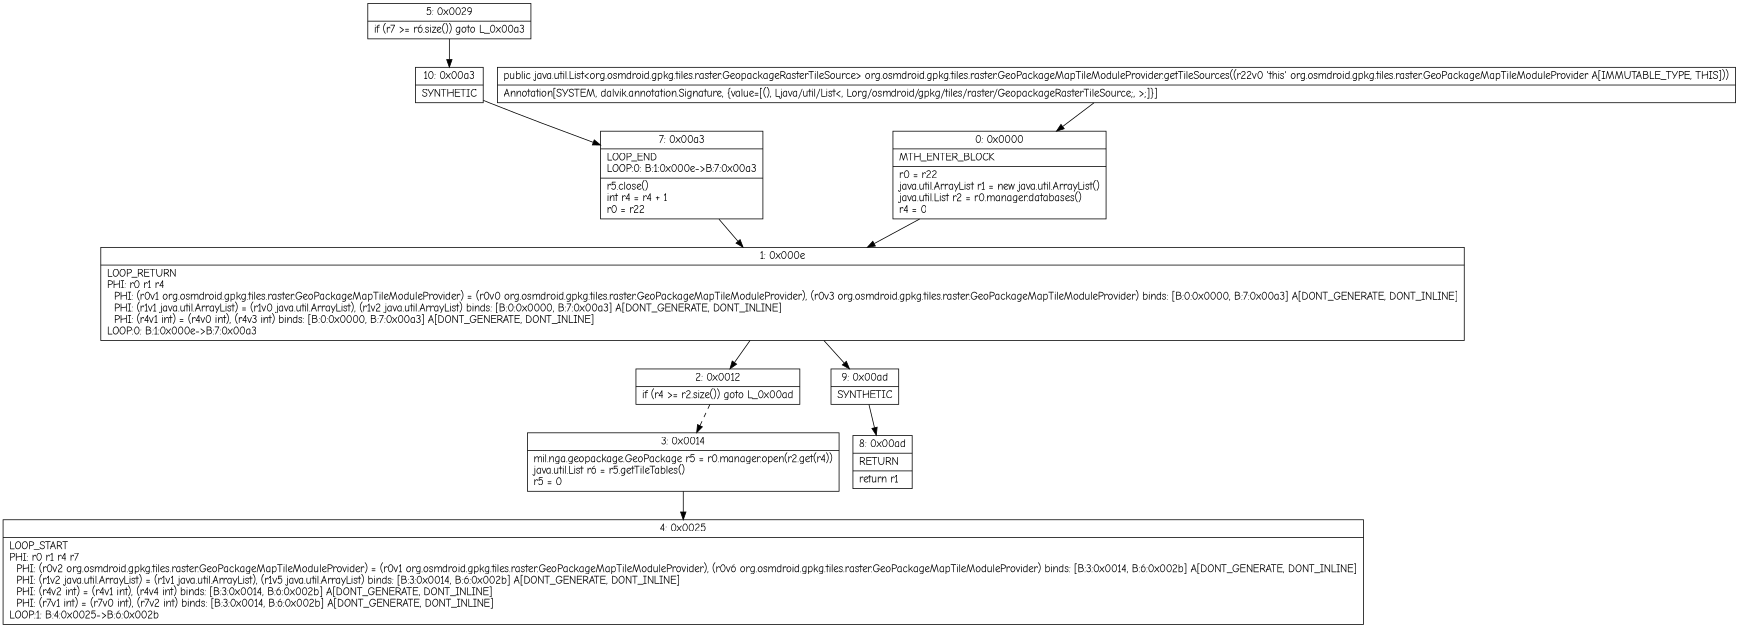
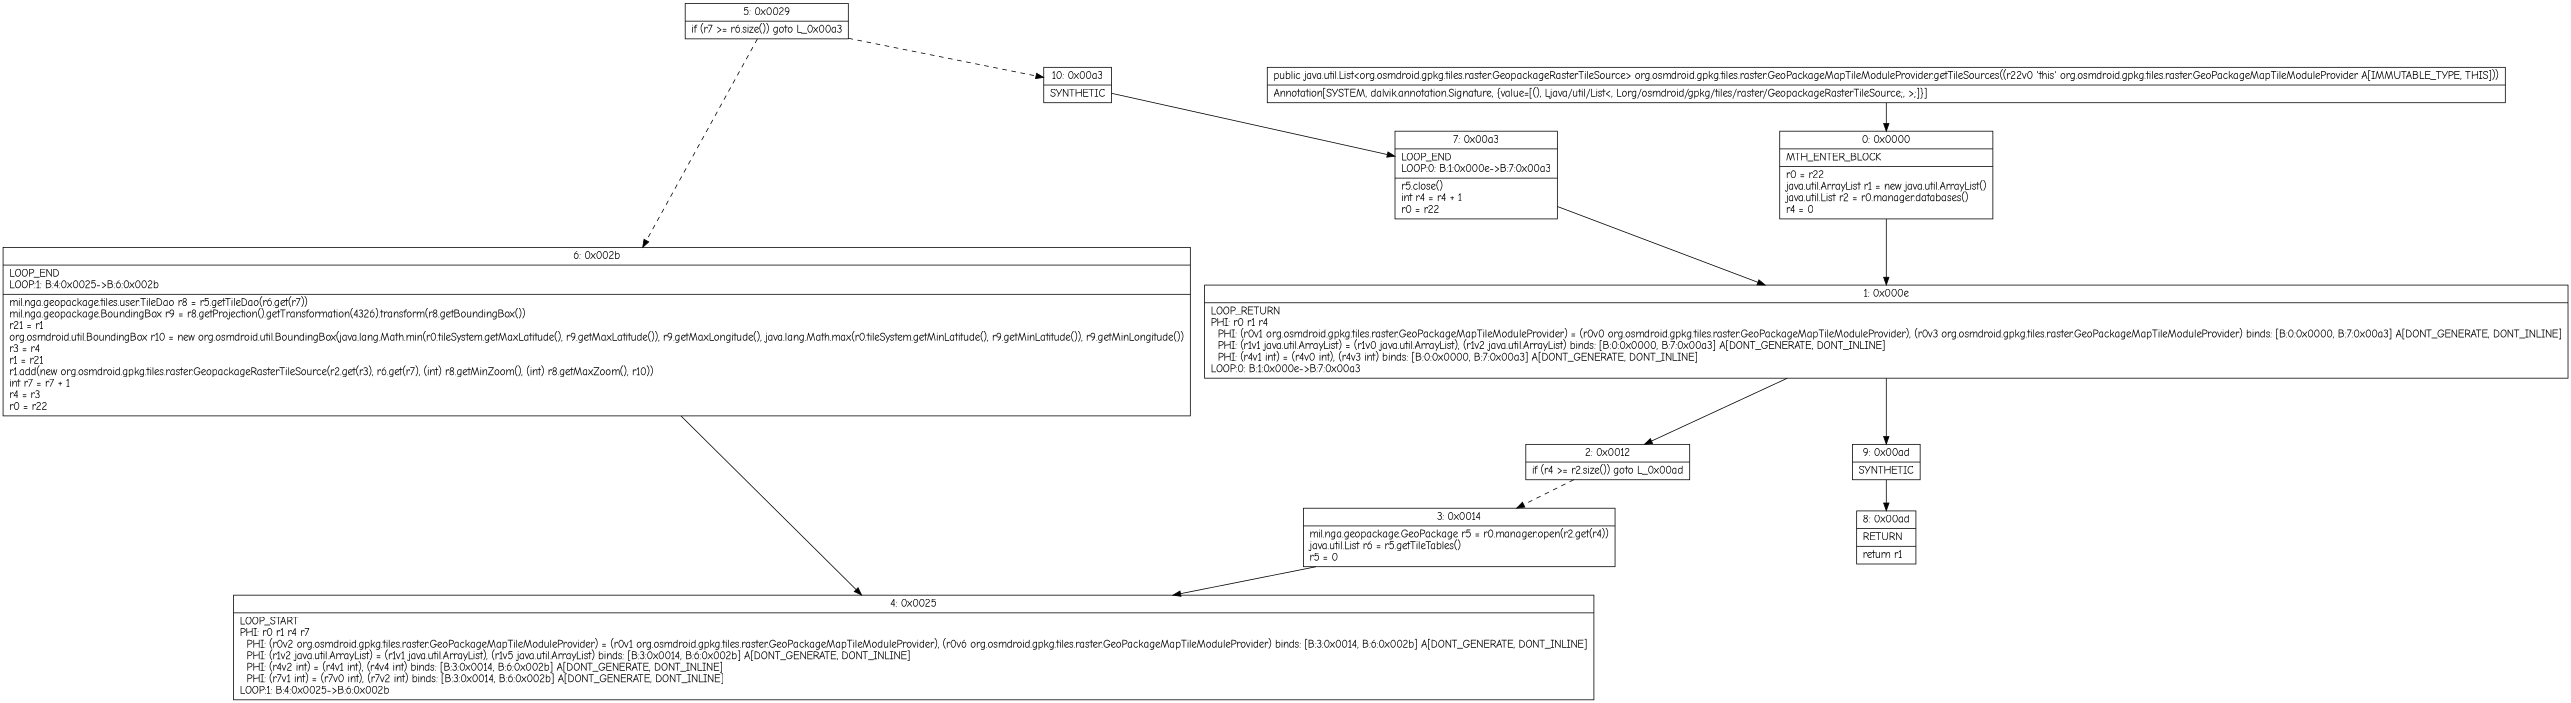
edge "5: 0x0029" -> "10: 0x00a3": style solid -> dashed
node "6: 0x002b": added
